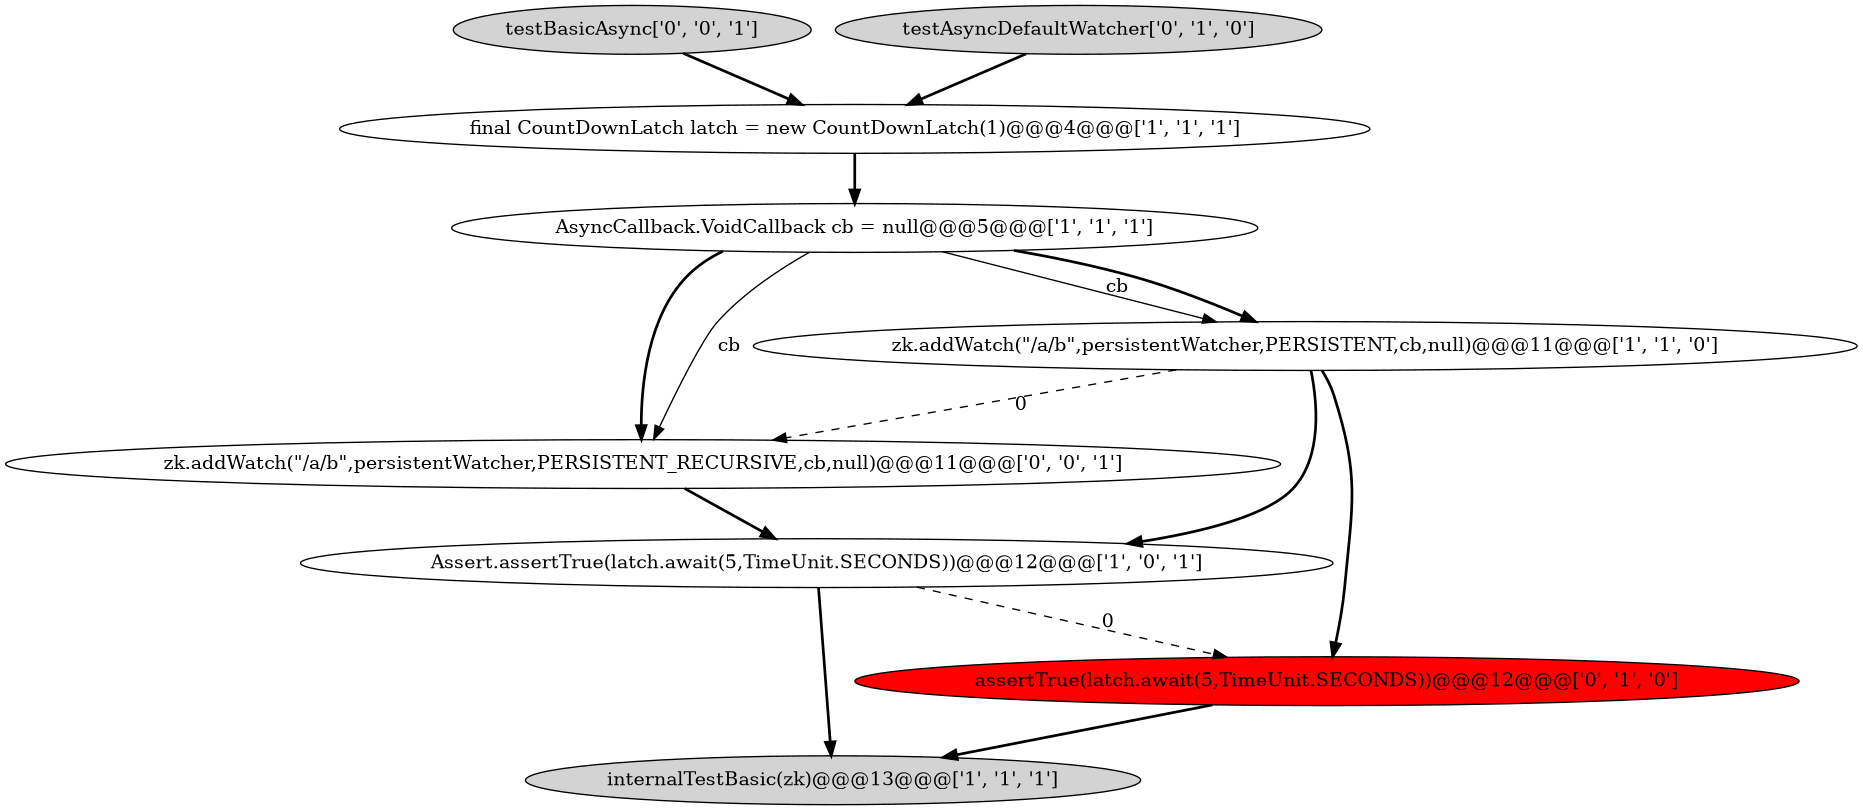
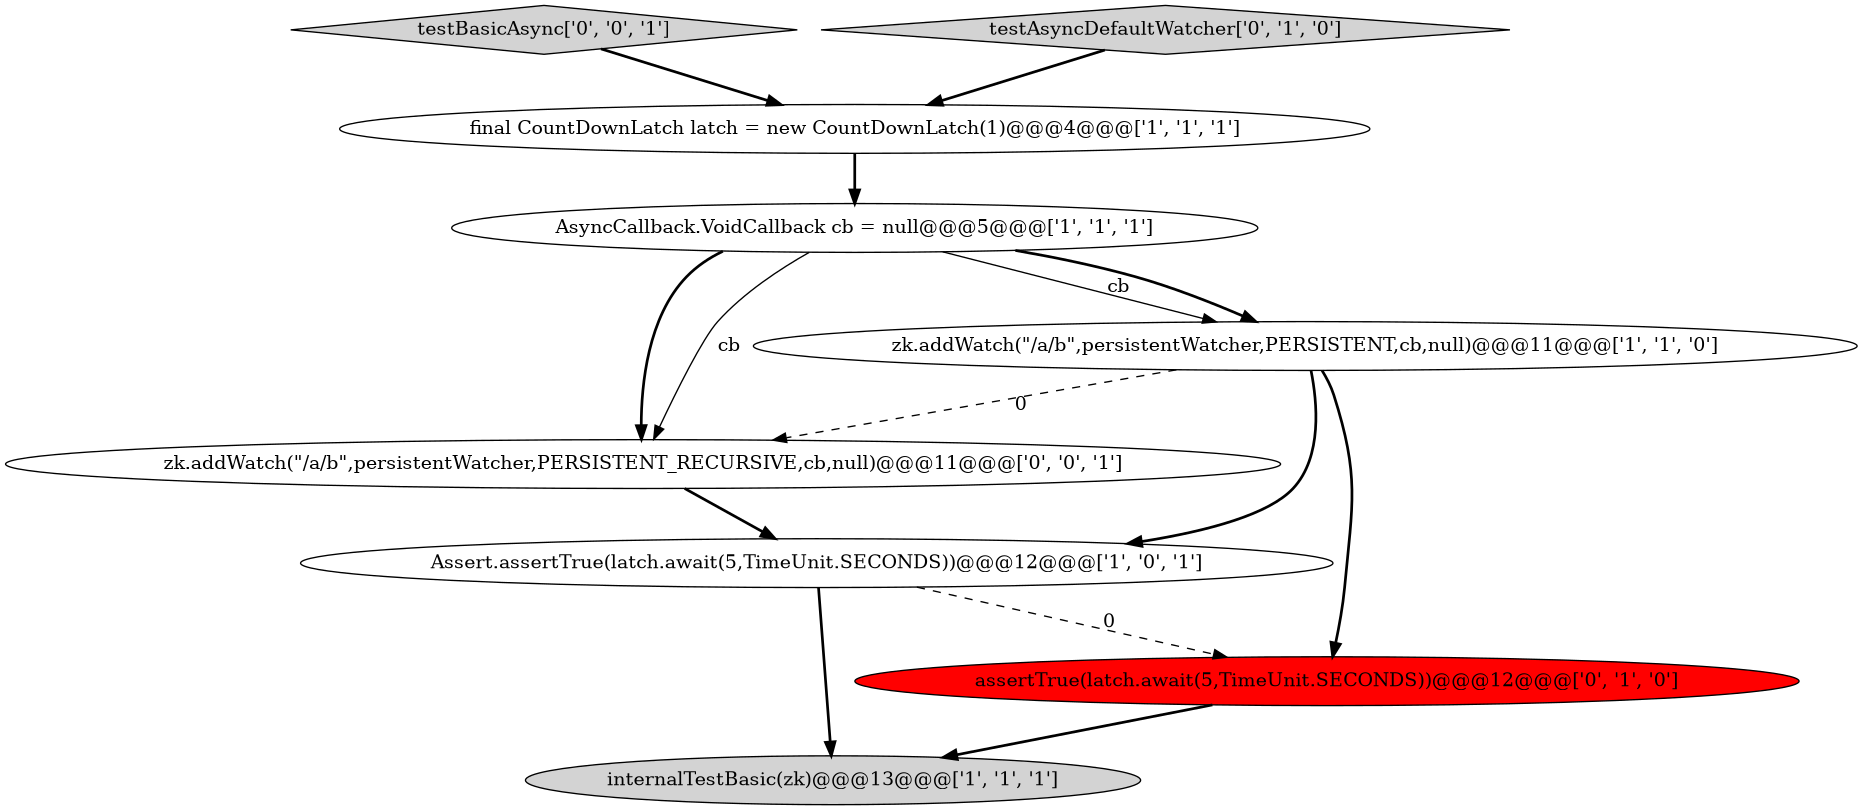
node "testBasicAsync['0', '0', '1']": shape ellipse -> diamond
node "testAsyncDefaultWatcher['0', '1', '0']": shape ellipse -> diamond
